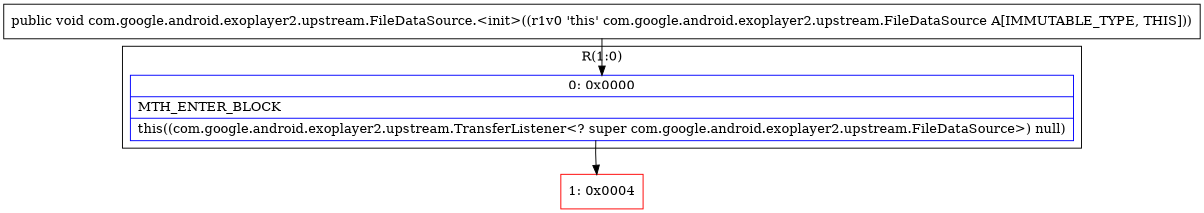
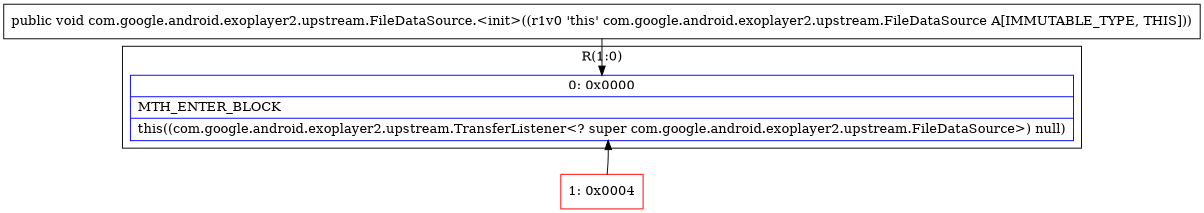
edge "0: 0x0000" -> "1: 0x0004": reversed
